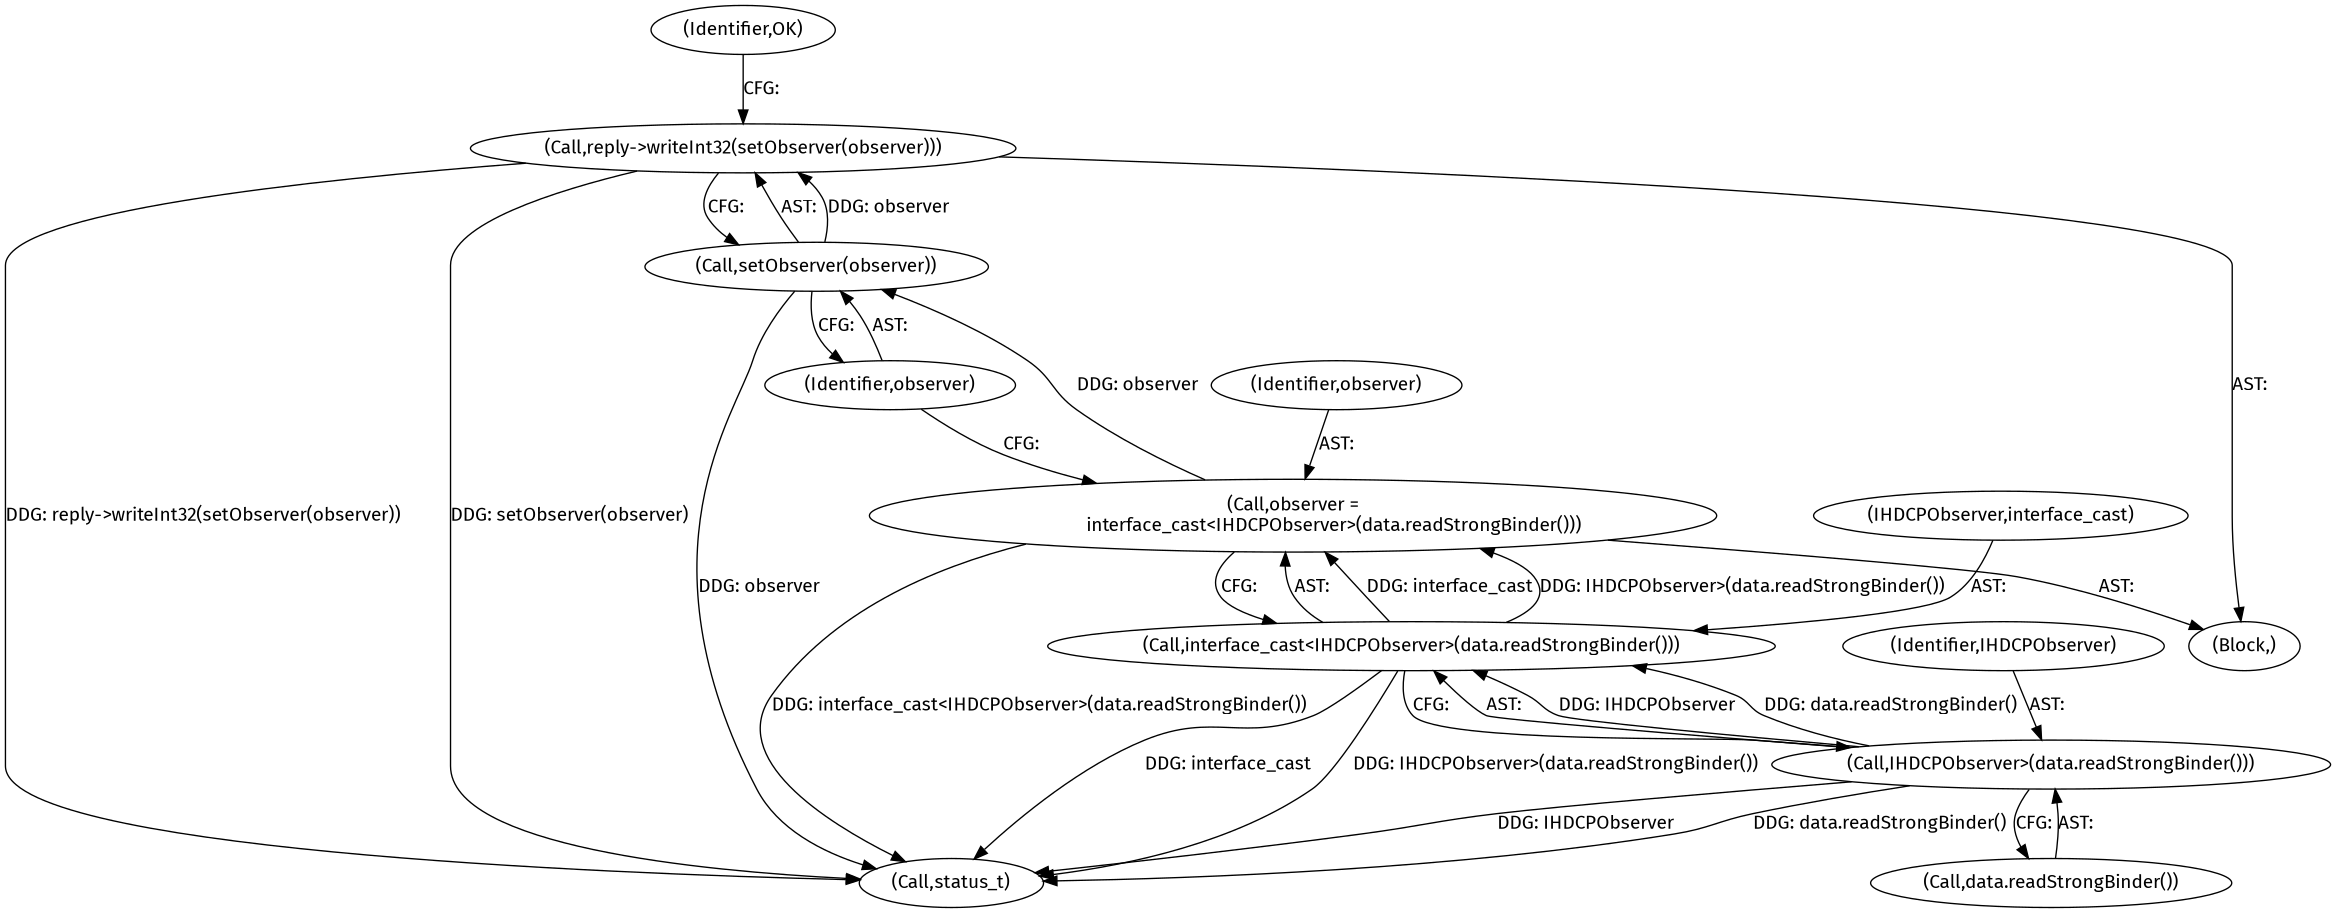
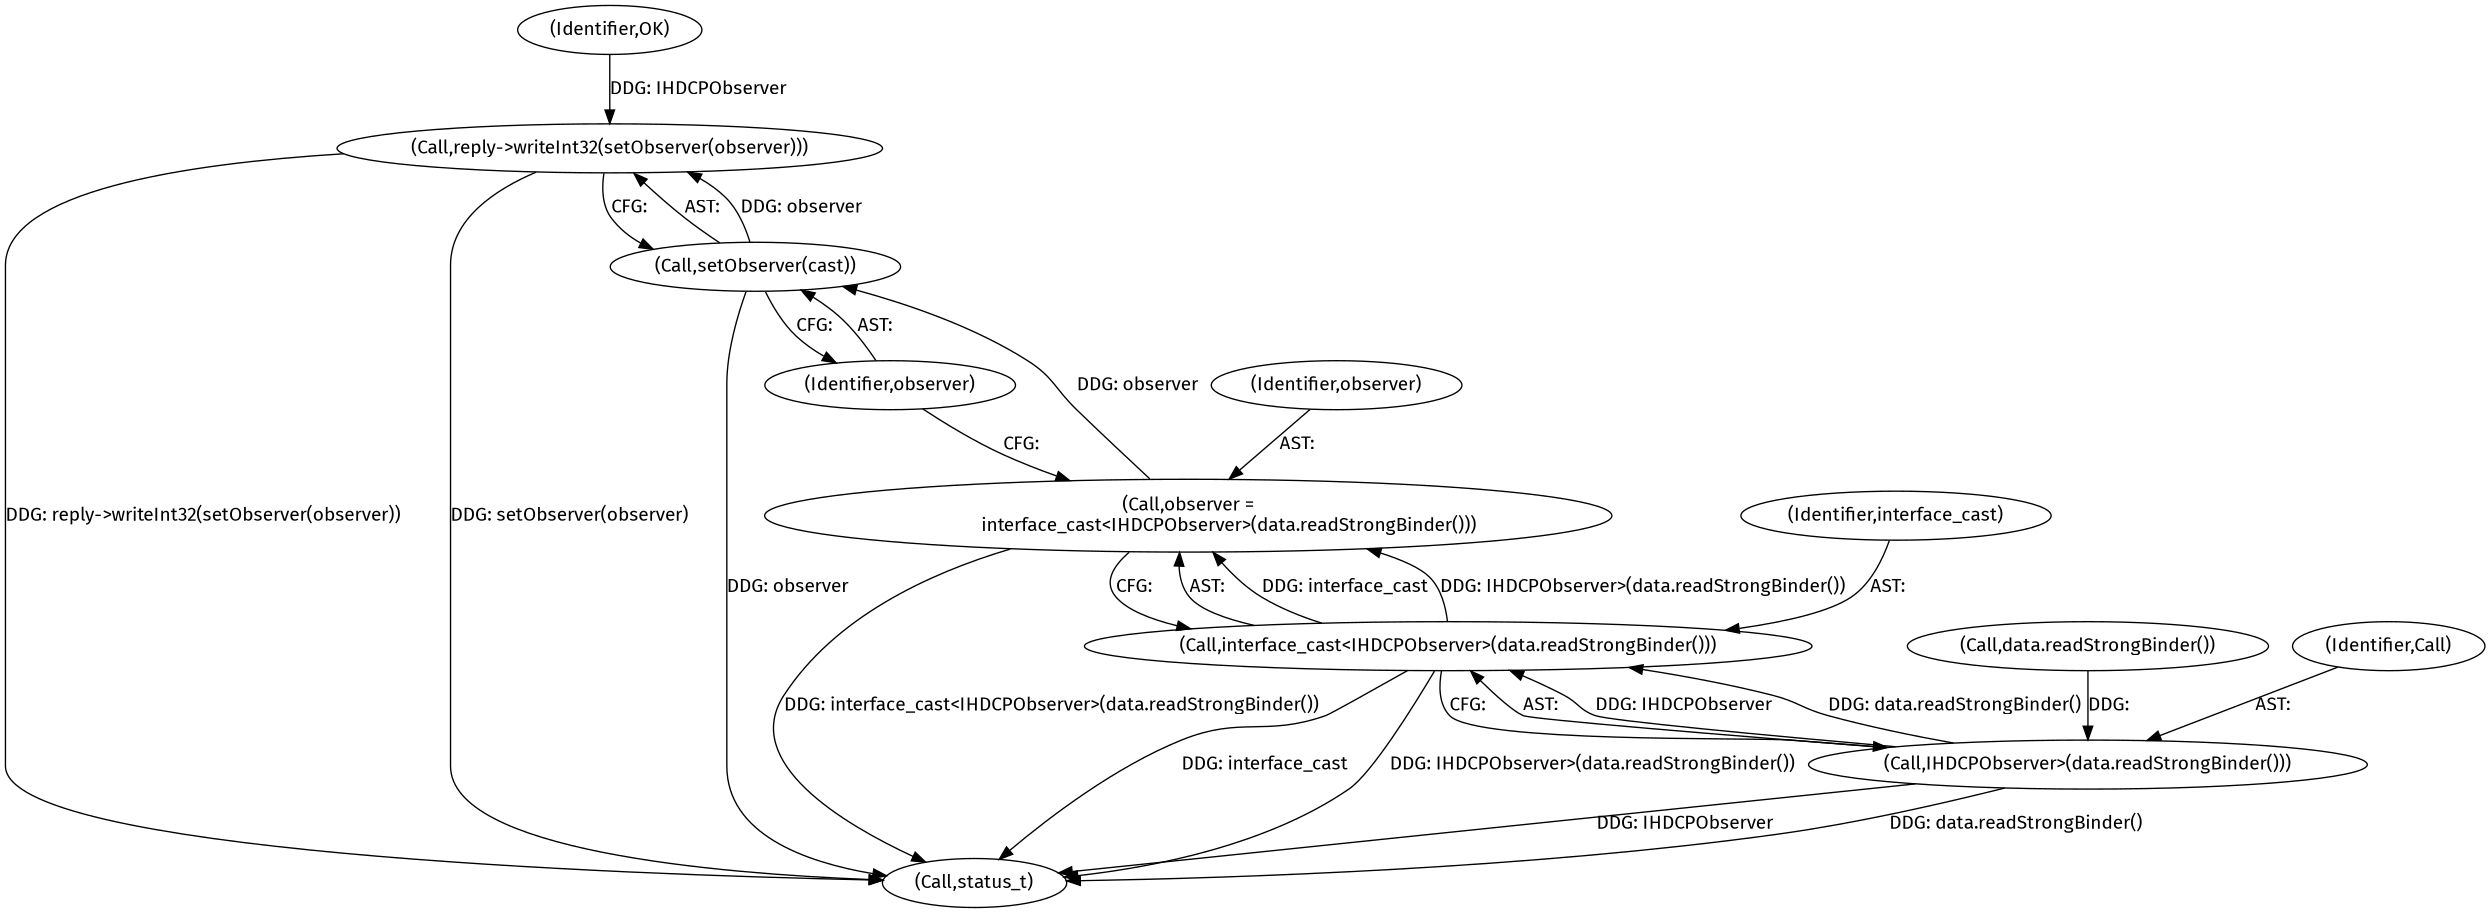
edge "(Identifier,OK)" -> "(Call,reply->writeInt32(setObserver(observer)))": label "CFG: " -> "DDG: IHDCPObserver"
node "(Call,setObserver(observer))": label "(Call,setObserver(observer))" -> "(Call,setObserver(cast))"
node "(IHDCPObserver,interface_cast)": label "(IHDCPObserver,interface_cast)" -> "(Identifier,interface_cast)"
node "(Identifier,IHDCPObserver)": label "(Identifier,IHDCPObserver)" -> "(Identifier,Call)"
node "(Block,)": removed
edge "(Call,IHDCPObserver>(data.readStrongBinder()))" -> "(Call,data.readStrongBinder())": removed, label "CFG:"
edge "(Call,data.readStrongBinder())" -> "(Call,IHDCPObserver>(data.readStrongBinder()))": label "AST: " -> "DDG: "
